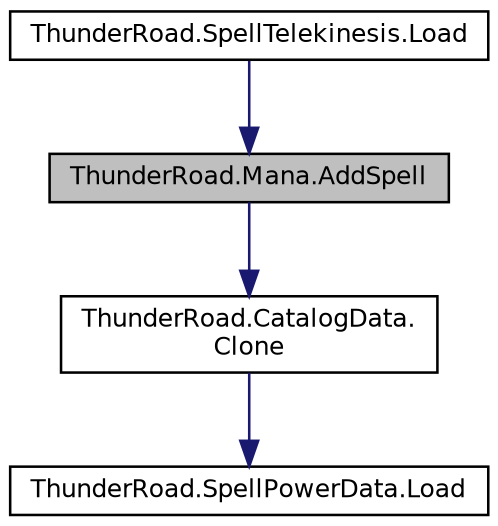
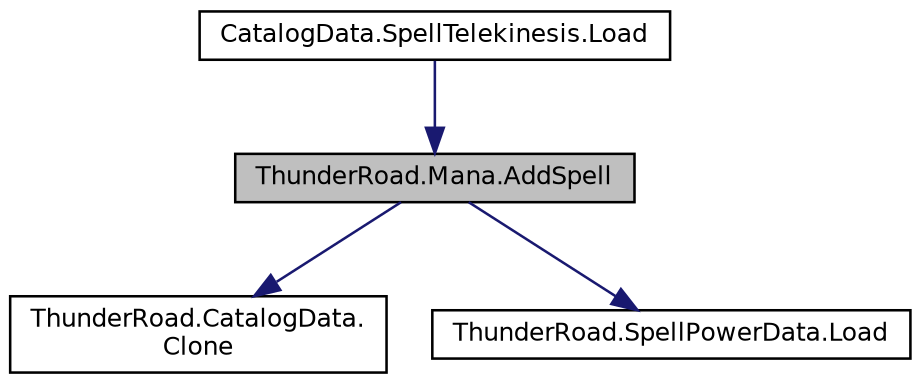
node "ThunderRoad.SpellTelekinesis.Load": label "ThunderRoad.SpellTelekinesis.Load" -> "CatalogData.SpellTelekinesis.Load"
edge "ThunderRoad.CatalogData. Clone" -> "ThunderRoad.SpellPowerData.Load": now "ThunderRoad.Mana.AddSpell" -> "ThunderRoad.SpellPowerData.Load"
